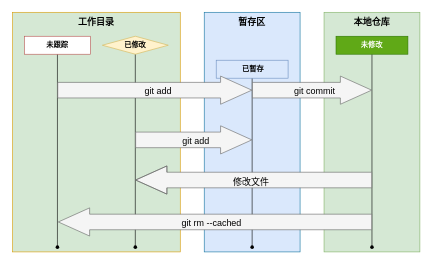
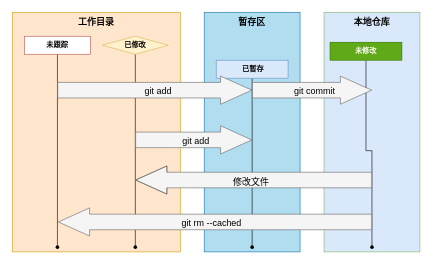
node "未修改": moved (372, 45) -> (366, 51)
node "工作目录": fillcolor #d5e8d4 -> #ffe6cc
node "暂存区": fillcolor #dae8fc -> #b1ddf0
node "本地仓库": fillcolor #d5e8d4 -> #dae8fc
